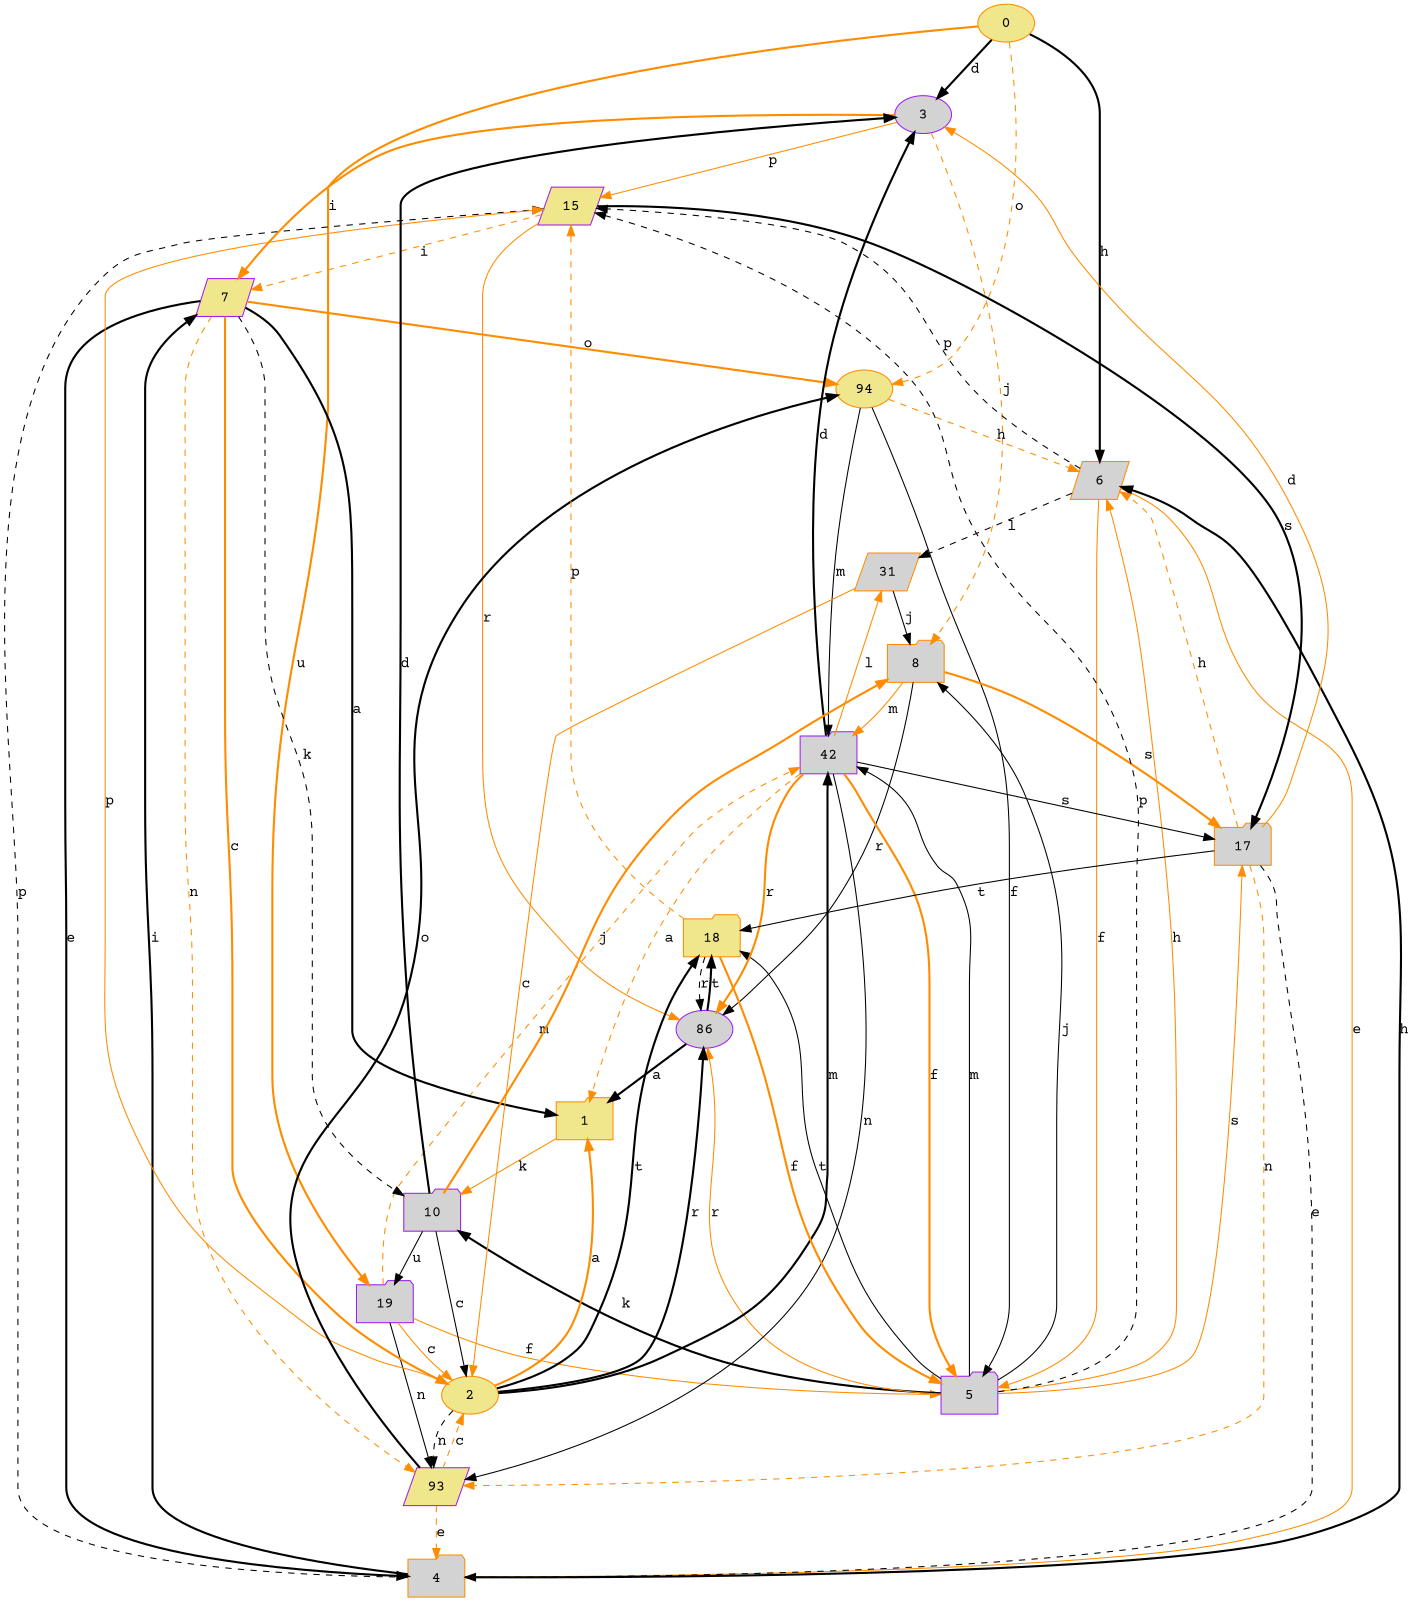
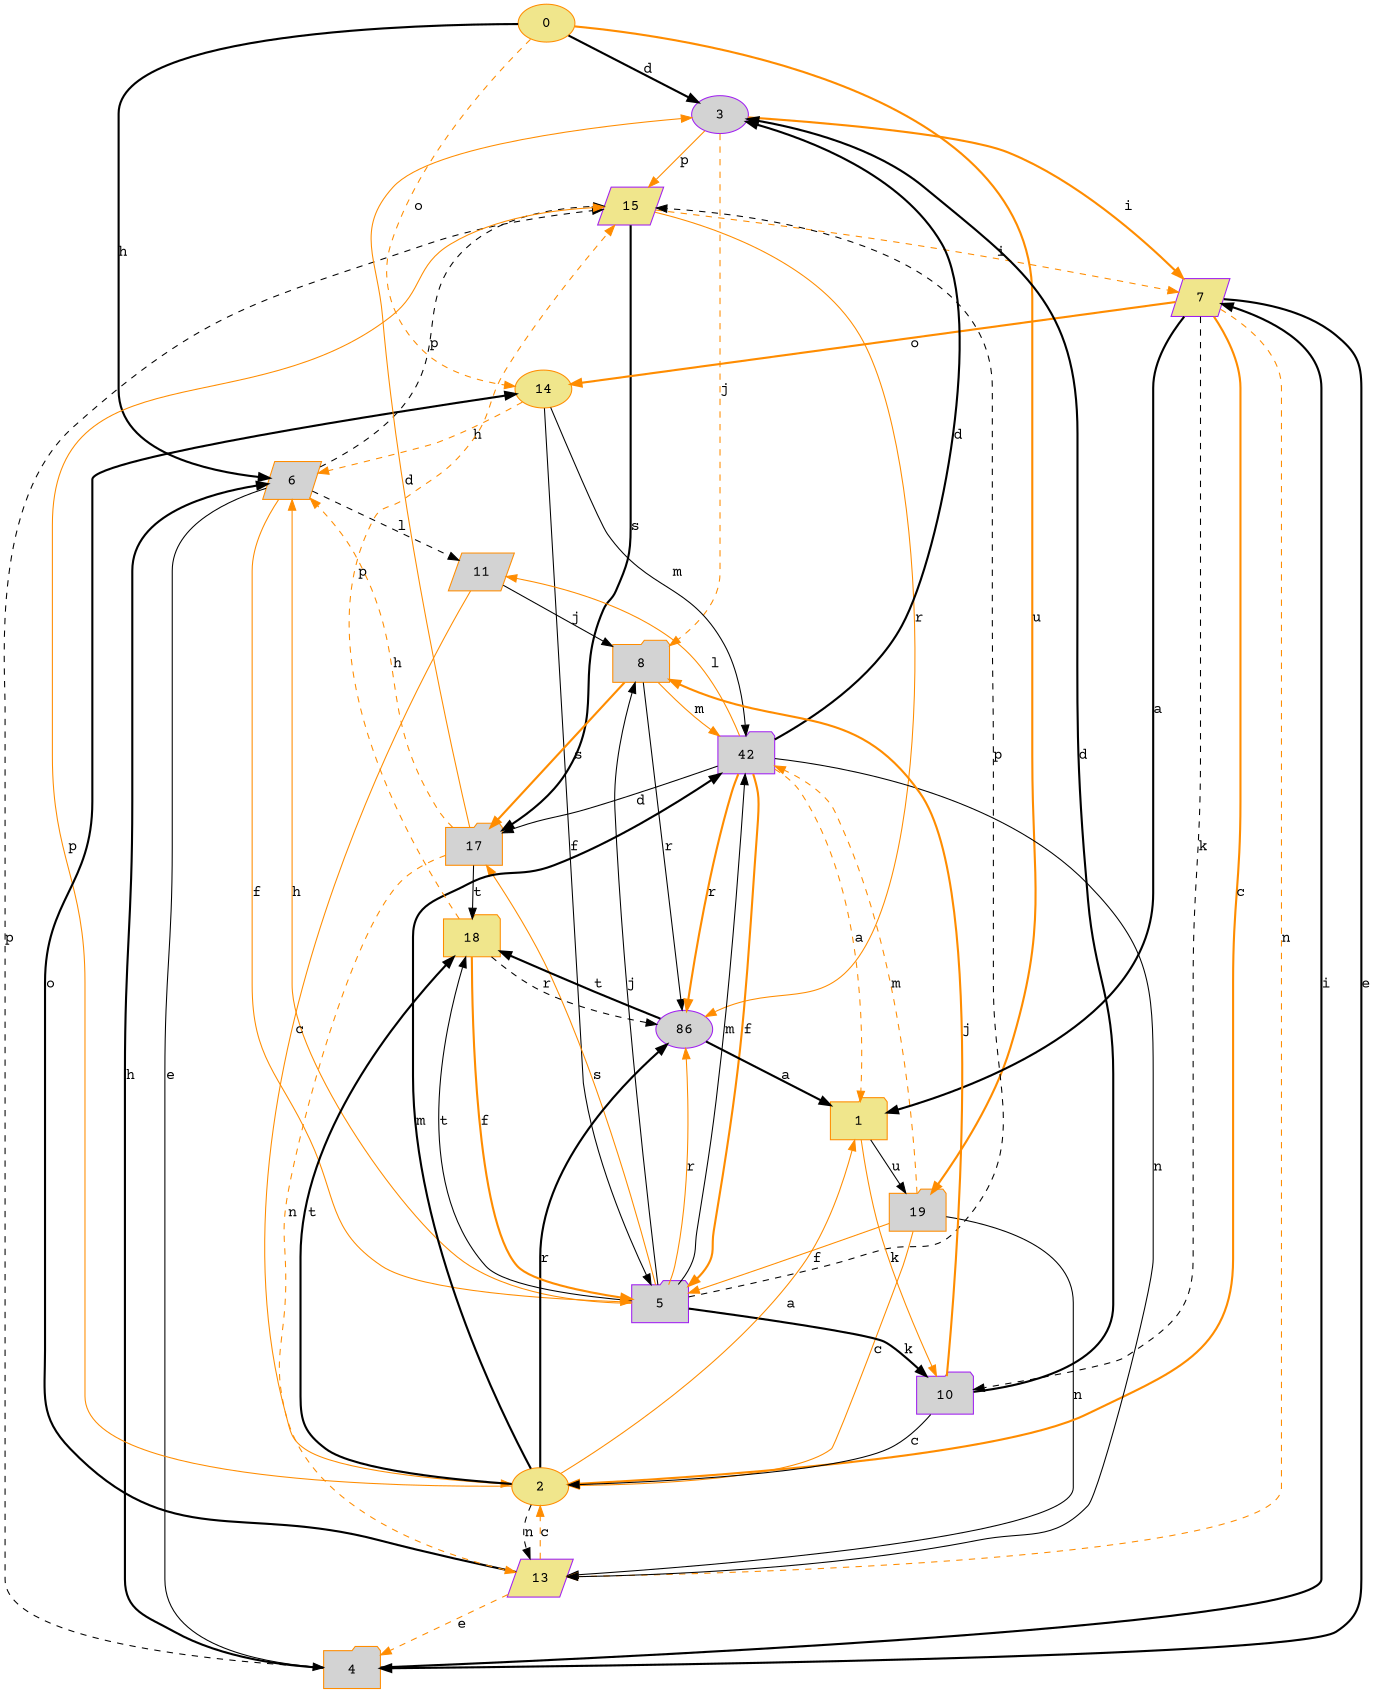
node "94": label "94" -> "14"
node "31": label "31" -> "11"
edge "42" -> "17": label "s" -> "d"
edge "10" -> "19": now "1" -> "19"
edge "2" -> "1": style bold -> solid
node "19": color purple -> darkorange
edge "6" -> "4": color darkorange -> black
node "93": label "93" -> "13"
edge "17" -> "4": removed, label "e"
